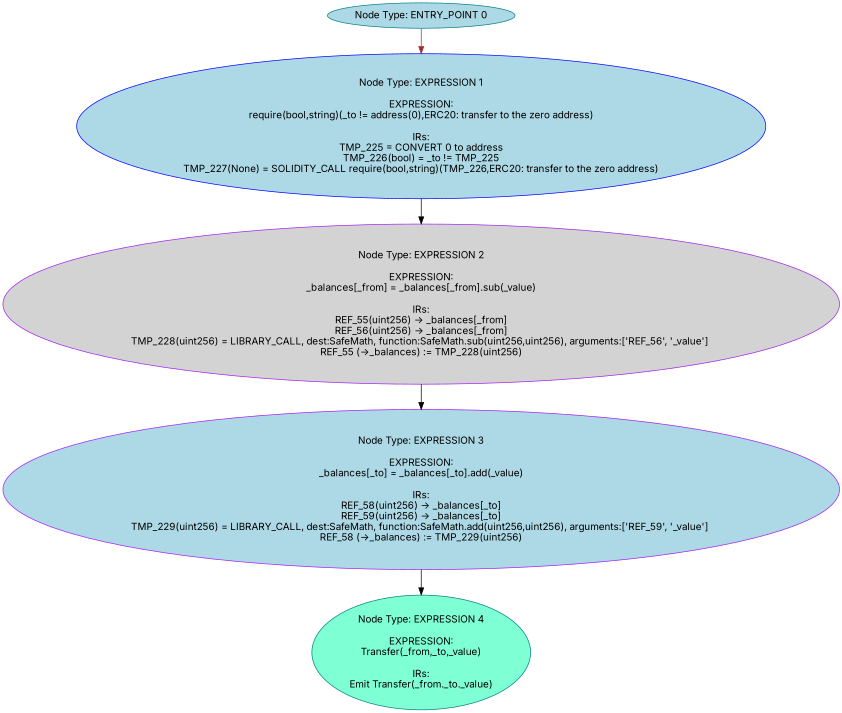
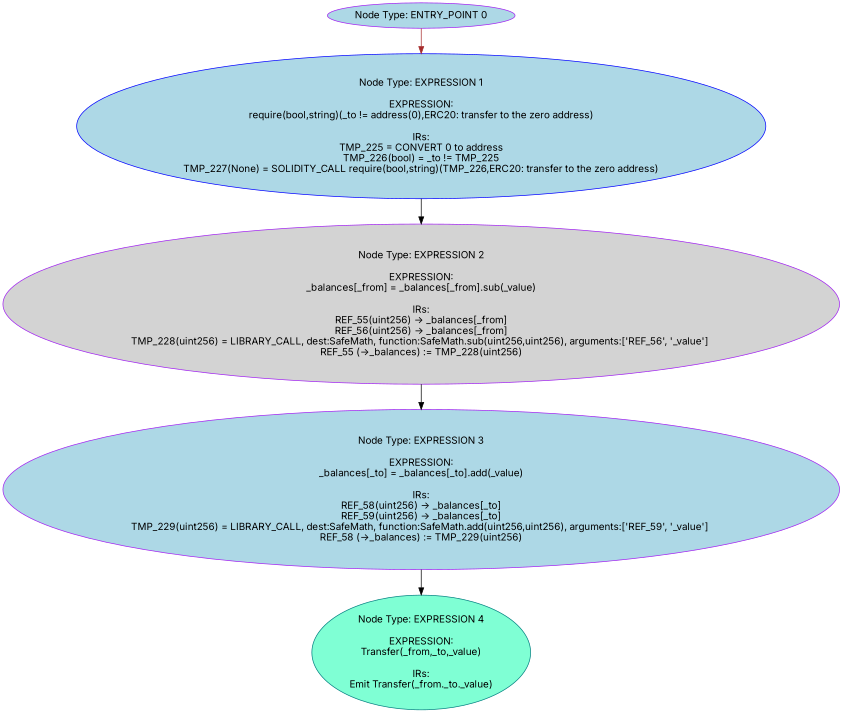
node "Node Type: ENTRY_POINT 0": color teal -> purple
